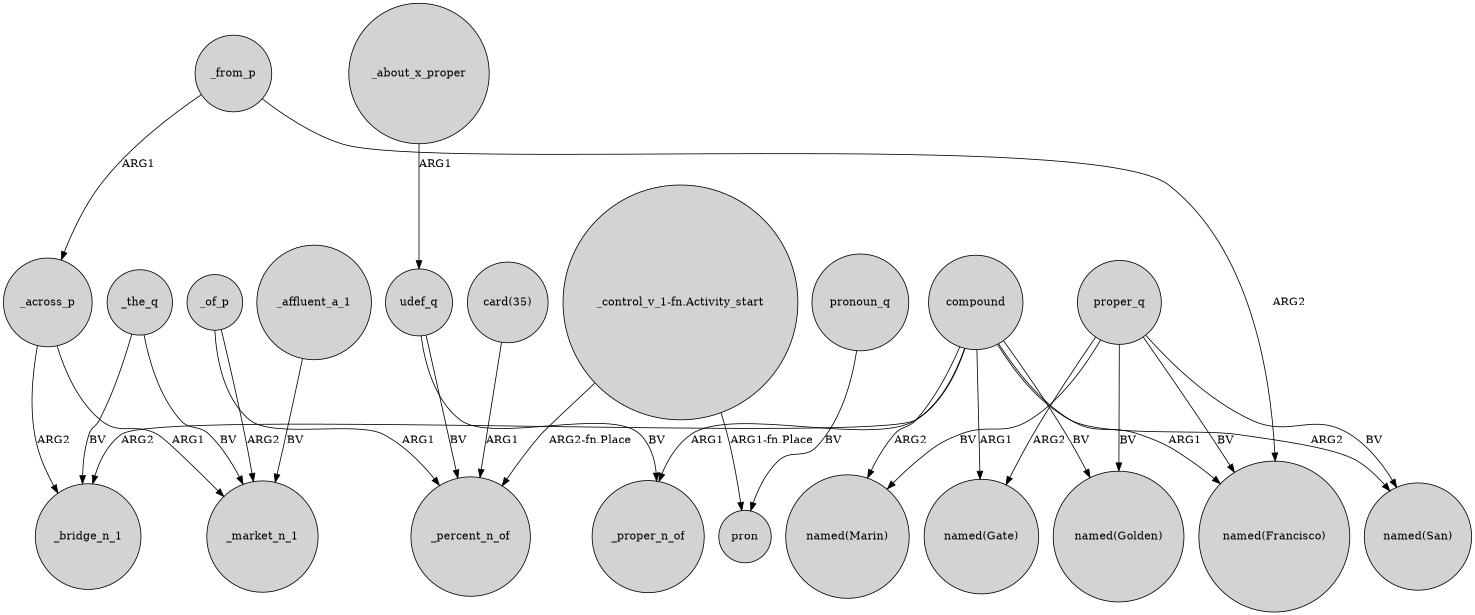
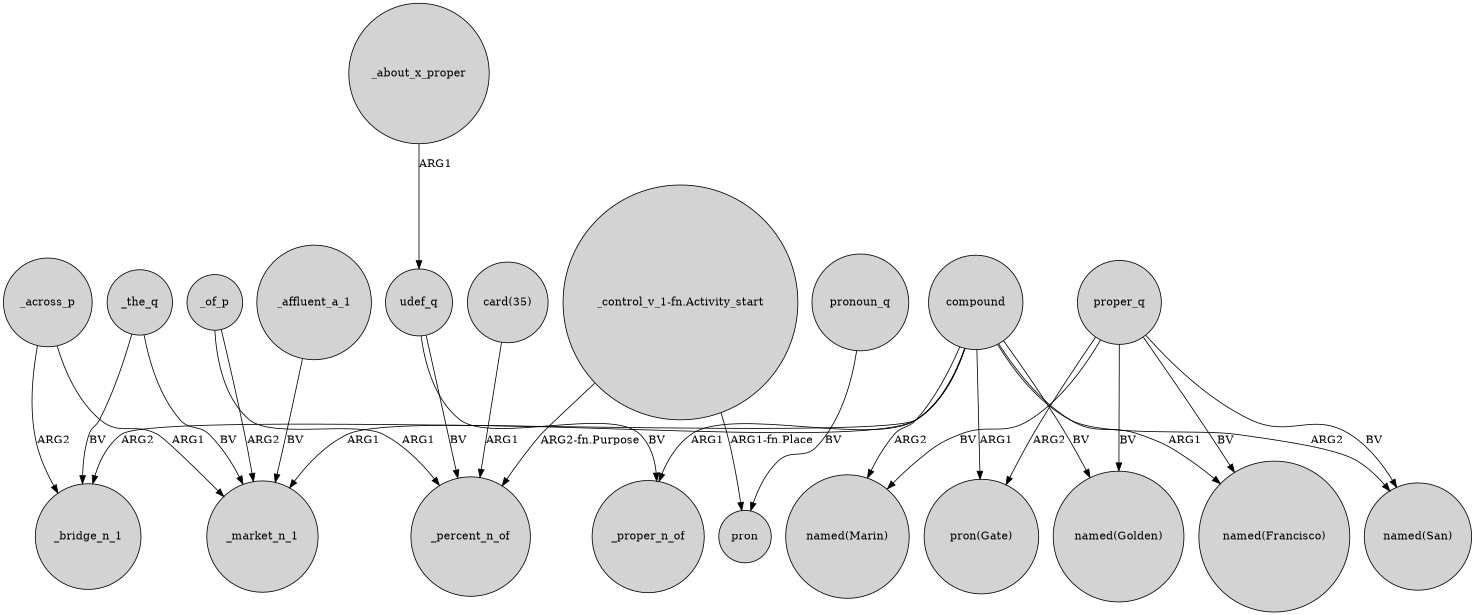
node "_from_p": removed
edge "compound" -> "_market_n_1": added, label "ARG1"
edge "_control_v_1-fn.Activity_start" -> "_percent_n_of": label "ARG2-fn.Place" -> "ARG2-fn.Purpose"
node "named(Gate)": label "named(Gate)" -> "pron(Gate)"
